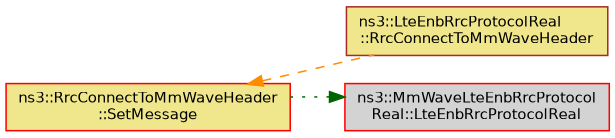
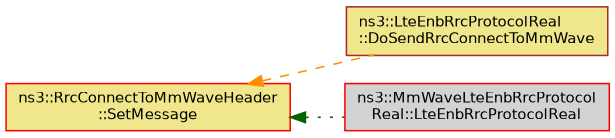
node "ns3::LteEnbRrcProtocolReal ::RrcConnectToMmWaveHeader": label "ns3::LteEnbRrcProtocolReal ::RrcConnectToMmWaveHeader" -> "ns3::LteEnbRrcProtocolReal ::DoSendRrcConnectToMmWave"
edge "ns3::RrcConnectToMmWaveHeader ::SetMessage" -> "ns3::MmWaveLteEnbRrcProtocol Real::LteEnbRrcProtocolReal": reversed
